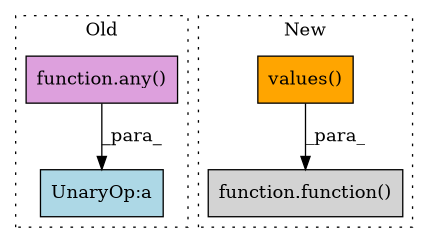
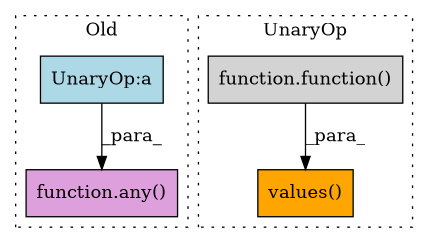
cluster "New": label "New" -> "UnaryOp"
edge "function.any()" -> "UnaryOp:a": reversed
edge "values()" -> "function.function()": reversed
